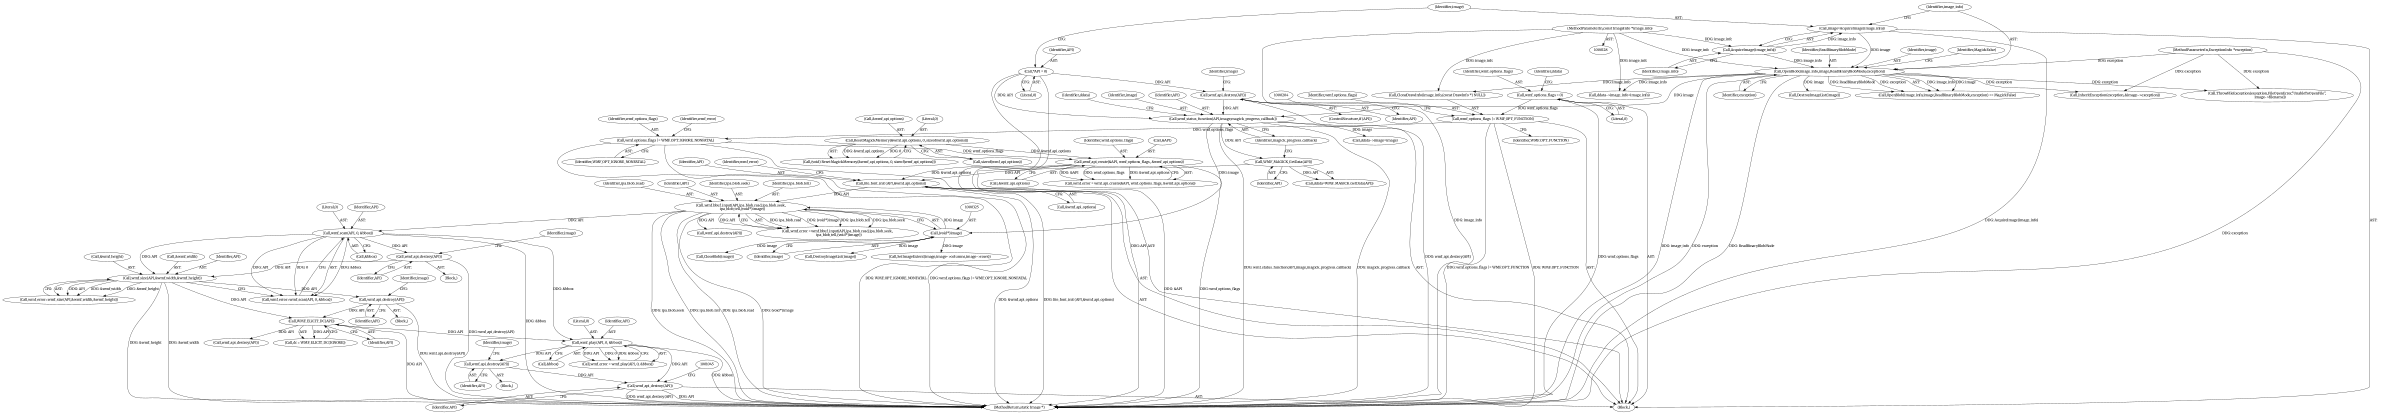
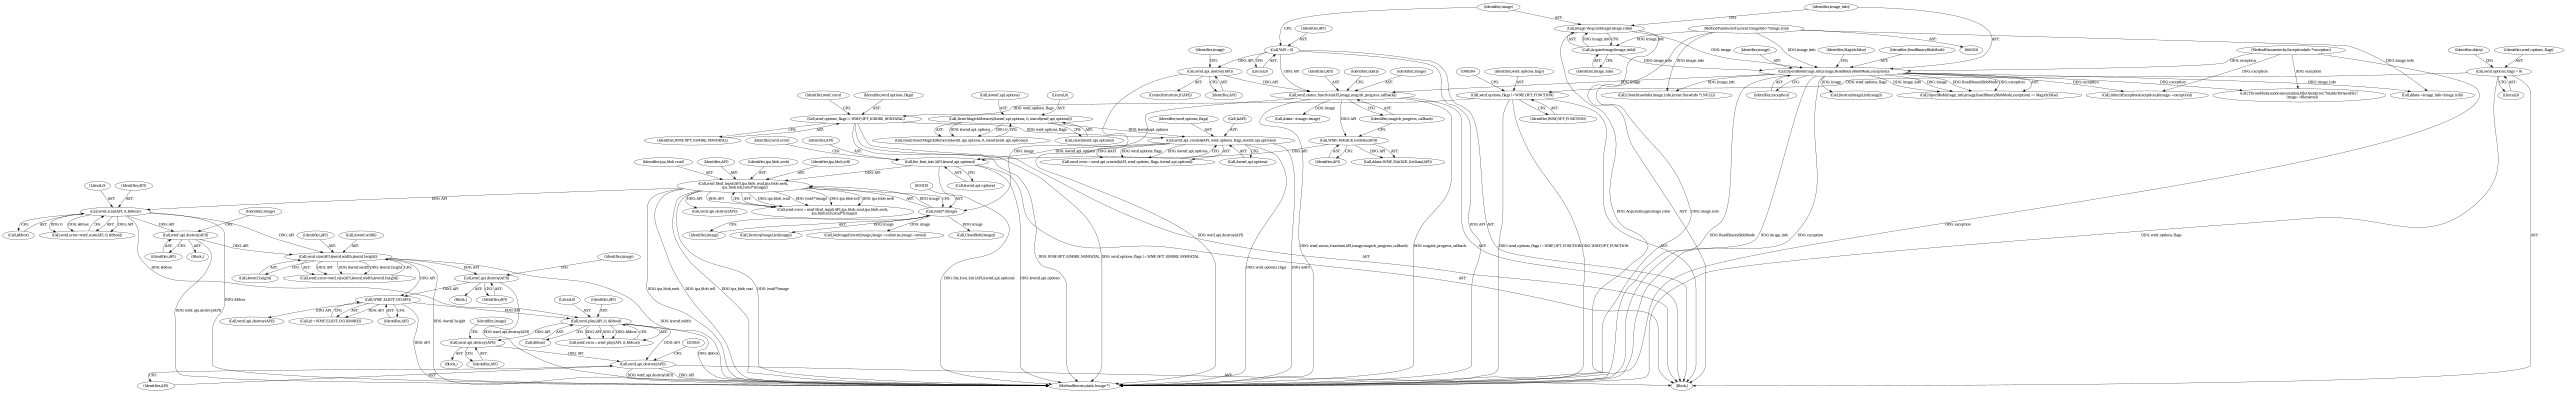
edge "(Call,CloneDrawInfo(image_info,(const DrawInfo *) NULL))" -> "(Call,wmf_options_flags |= WMF_OPT_FUNCTION)": now "(Identifier,WMF_OPT_FUNCTION)" -> "(Call,wmf_options_flags |= WMF_OPT_FUNCTION)"
edge "(Call,wmf_size(API,&wmf_width,&wmf_height))" -> "(Call,wmf_error=wmf_scan(API, 0, &bbox))": now "(Call,wmf_size(API,&wmf_width,&wmf_height))" -> "(Call,&wmf_height)"
node "1001045": label "1001045" -> "1201045"
